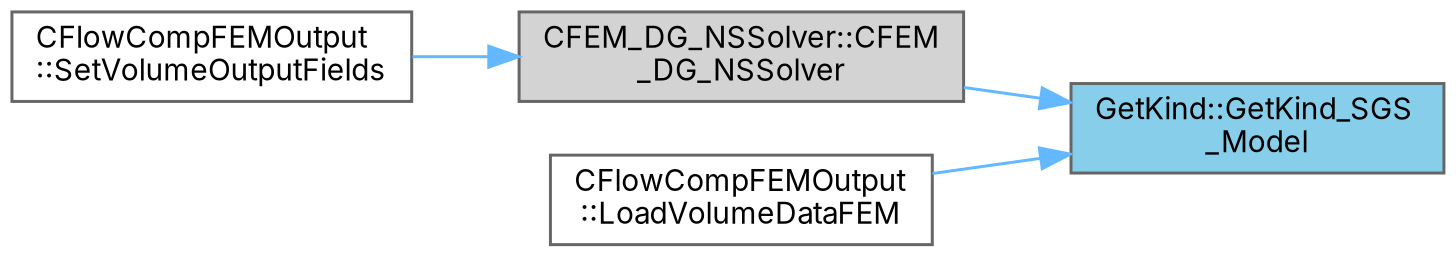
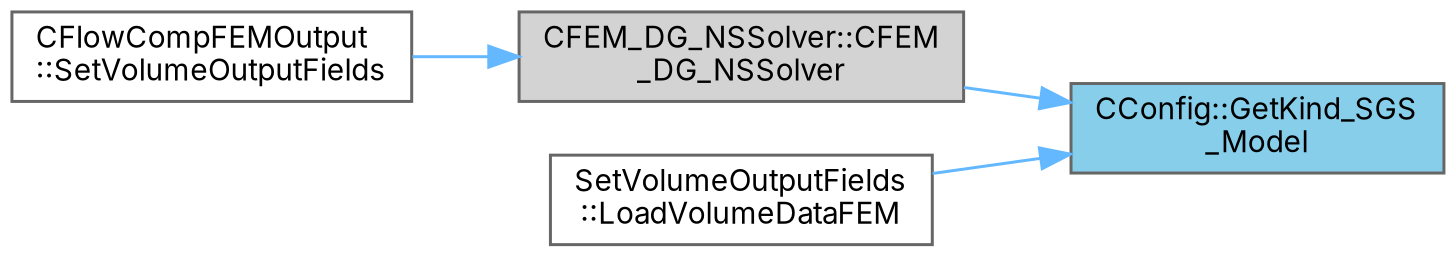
node "GetKind::GetKind_SGS _Model": label "GetKind::GetKind_SGS _Model" -> "CConfig::GetKind_SGS _Model"
node "CFlowCompFEMOutput ::LoadVolumeDataFEM": label "CFlowCompFEMOutput ::LoadVolumeDataFEM" -> "SetVolumeOutputFields ::LoadVolumeDataFEM"
